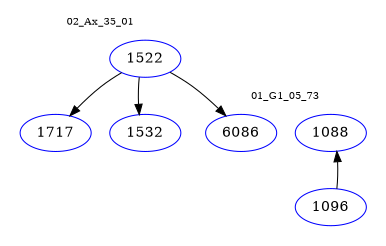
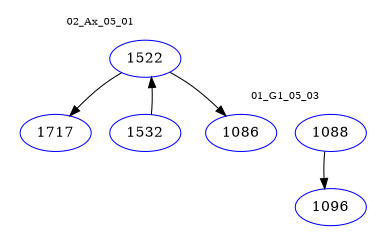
cluster "02_Ax_35_01": label "02_Ax_35_01" -> "02_Ax_05_01"
edge "1522" -> "1532": reversed
cluster "01_G1_05_73": label "01_G1_05_73" -> "01_G1_05_03"
node "6086": label "6086" -> "1086"
edge "1096" -> "1088": reversed
